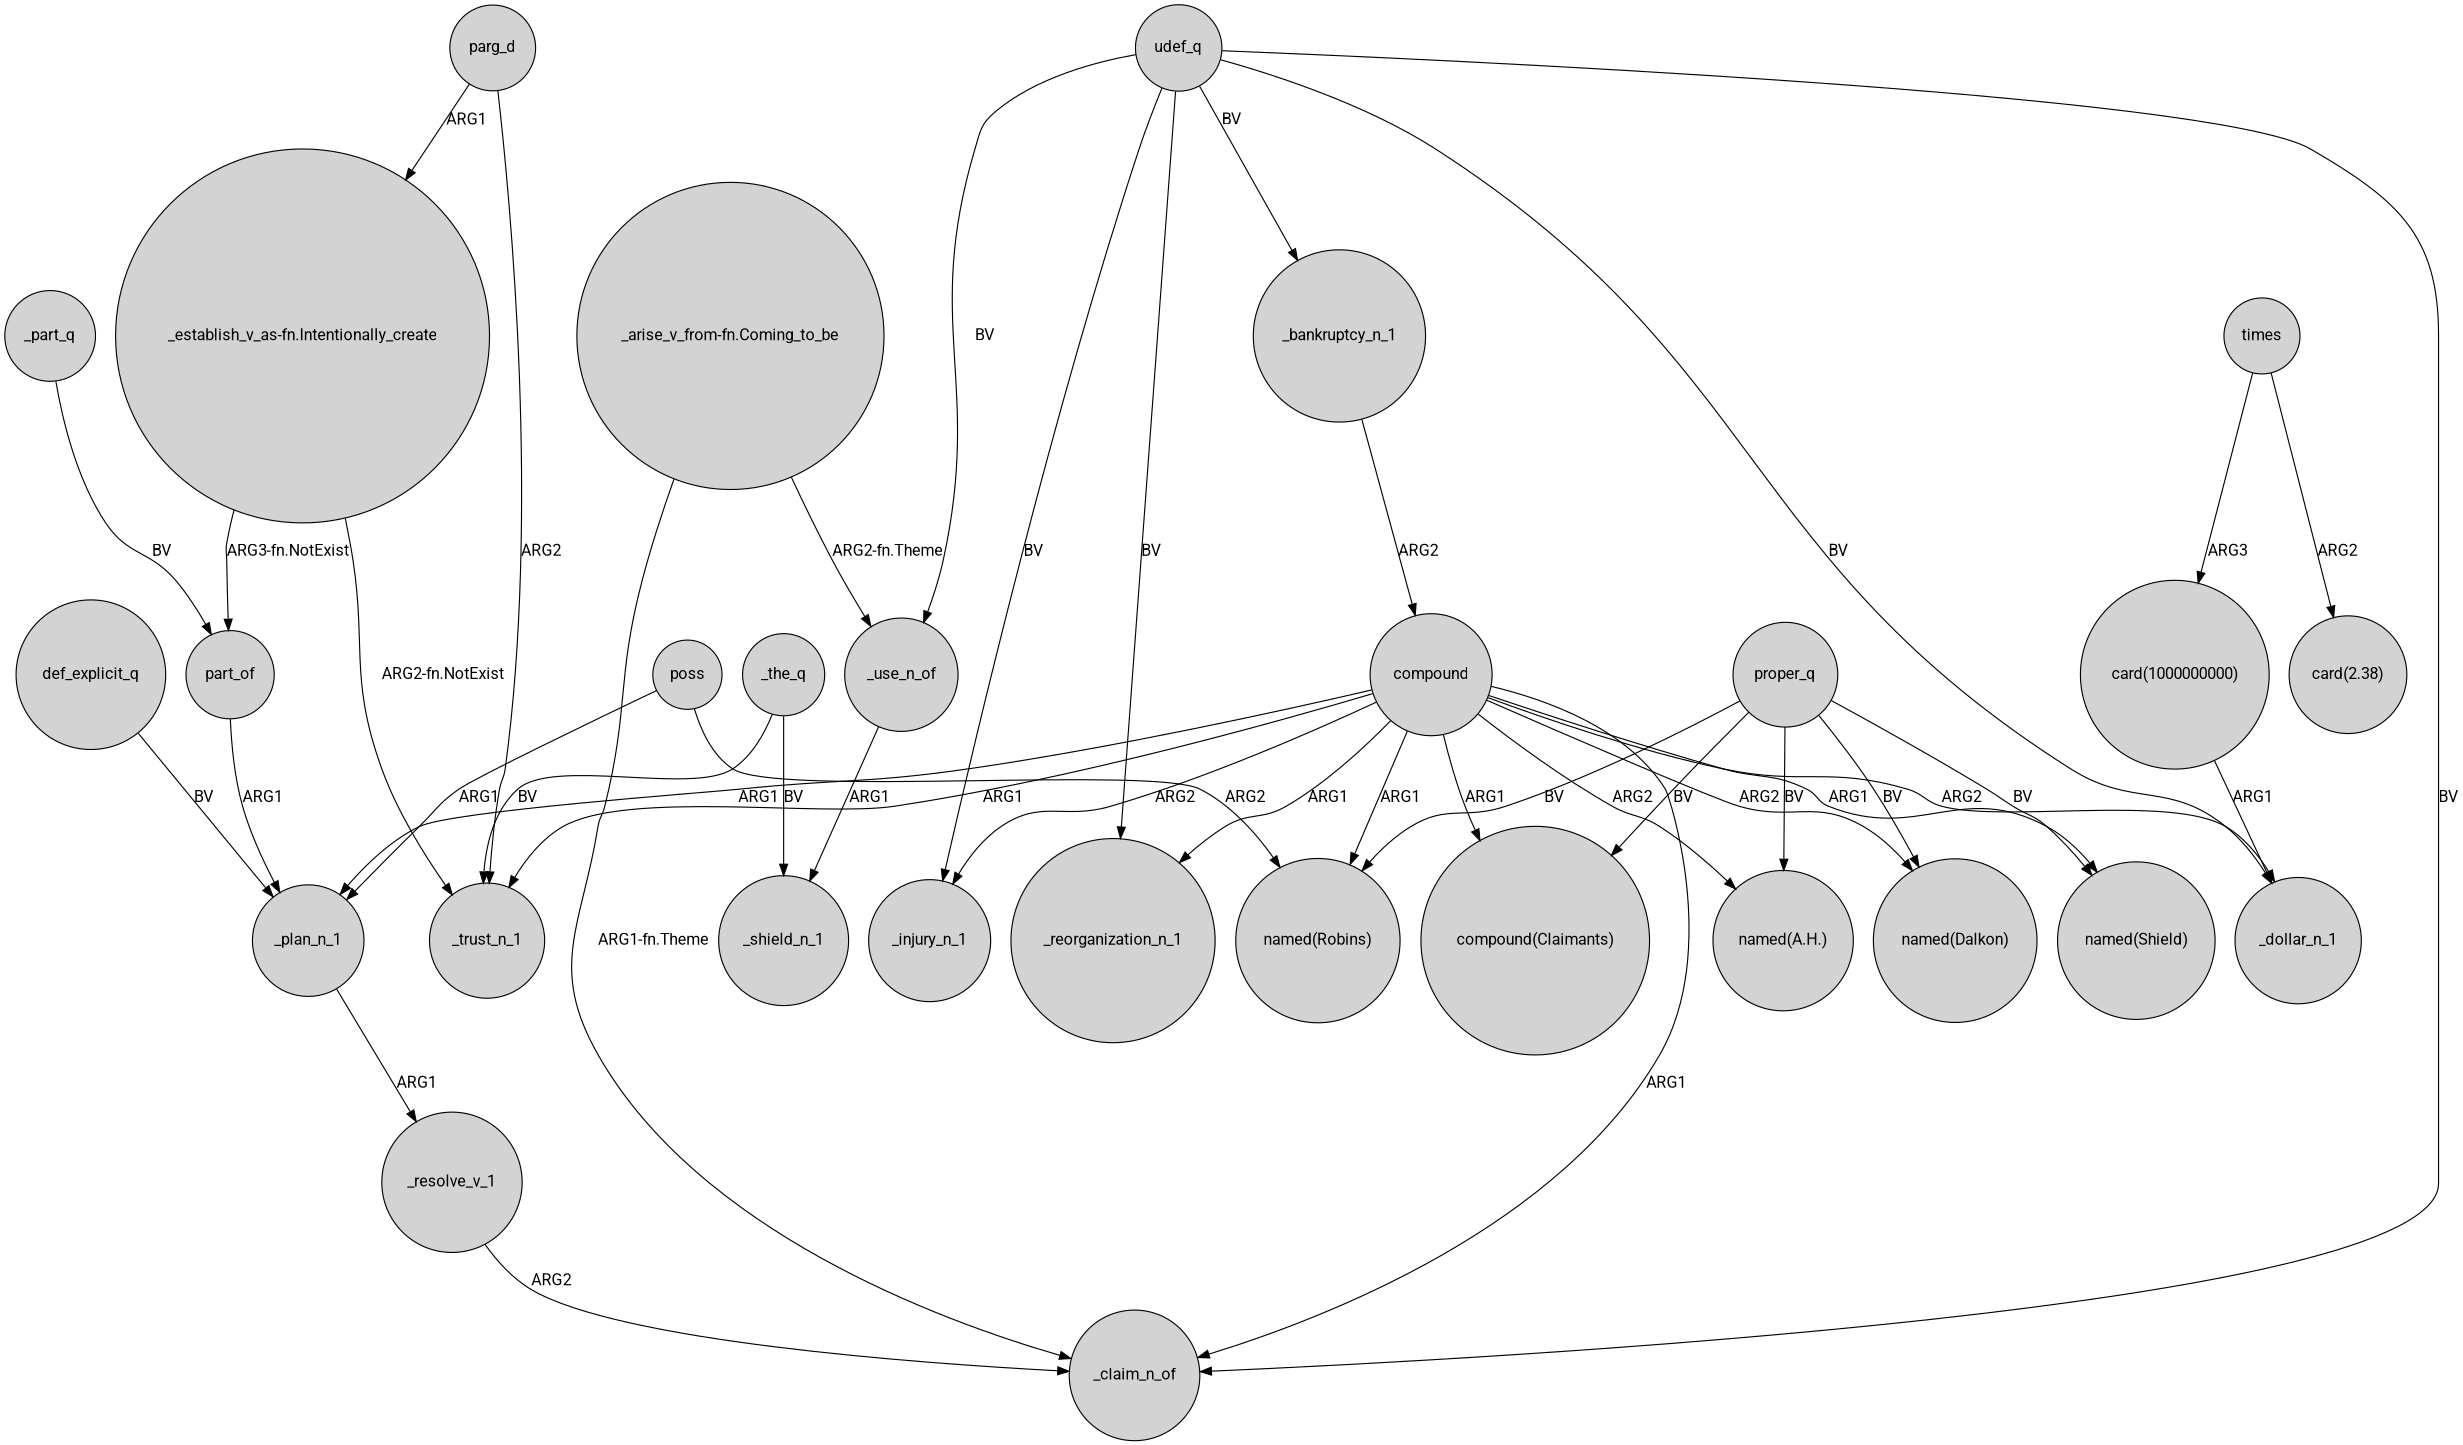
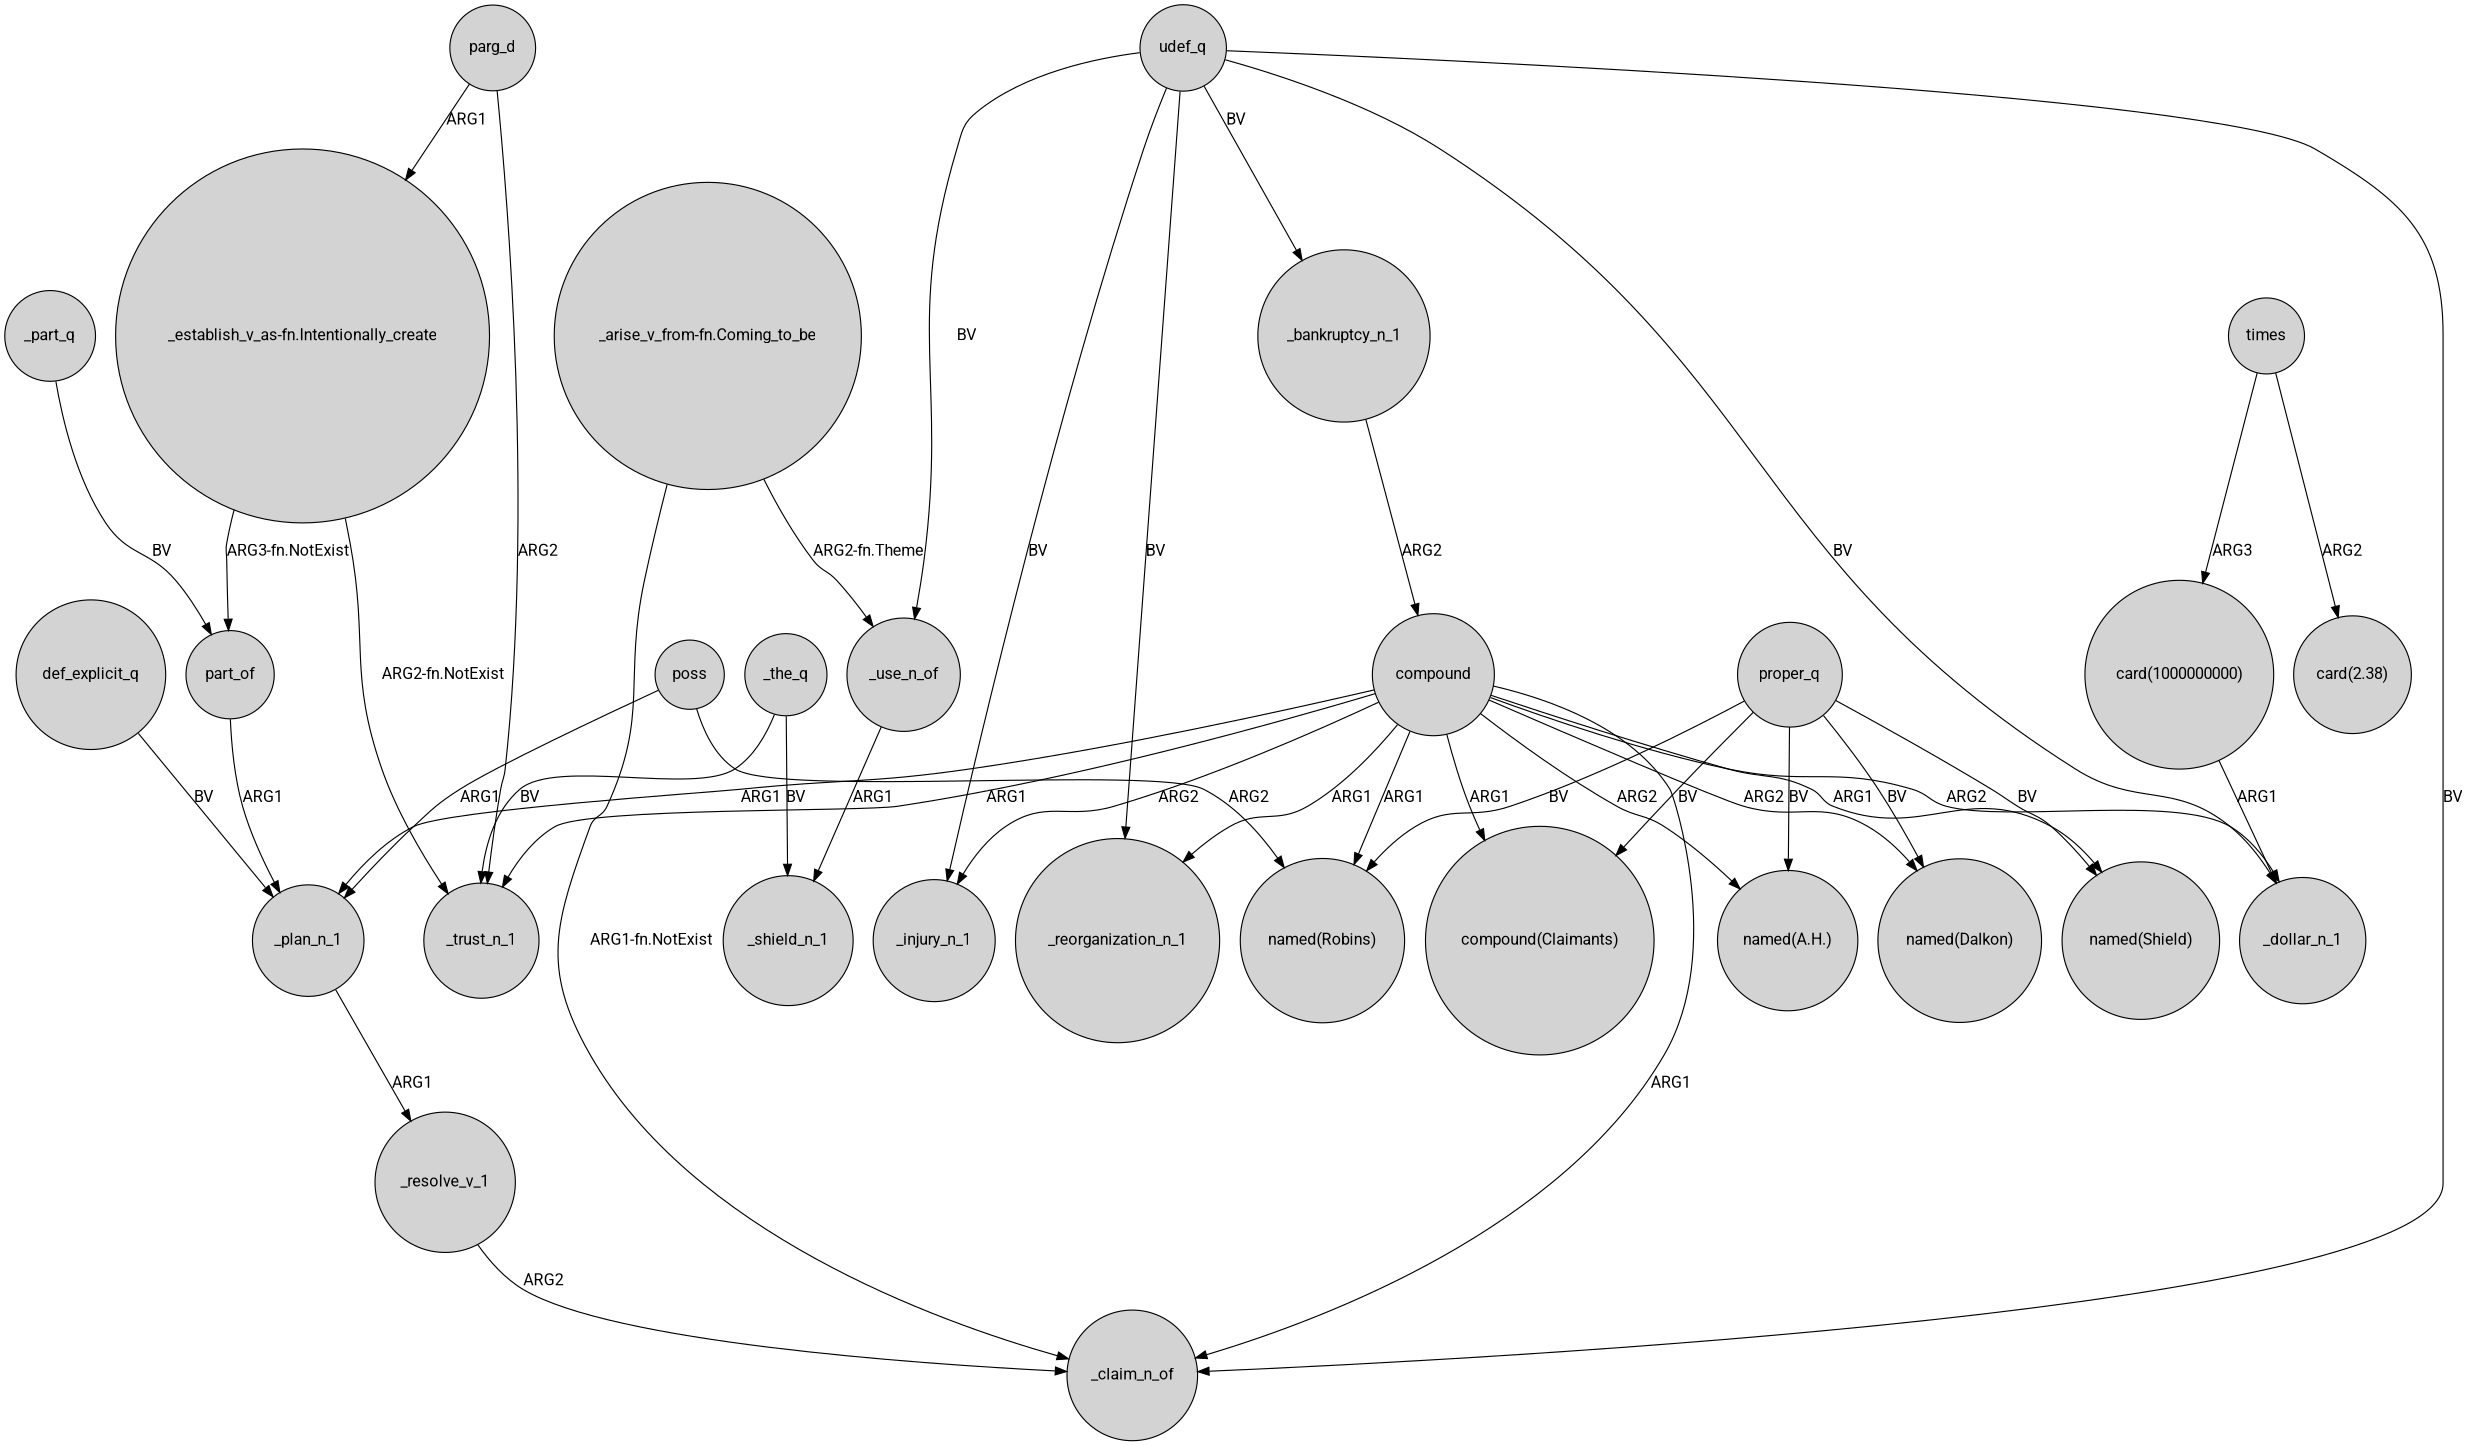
edge "_arise_v_from-fn.Coming_to_be" -> "_claim_n_of": label "ARG1-fn.Theme" -> "ARG1-fn.NotExist"
